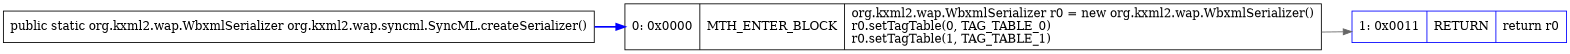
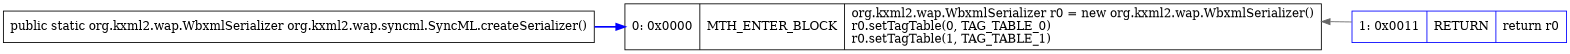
edge "0: 0x0000" -> "1: 0x0011": reversed
